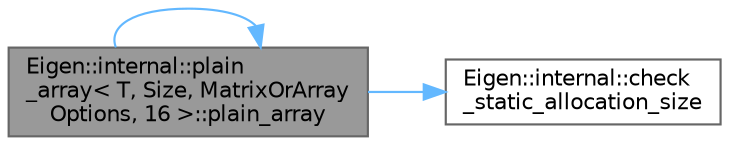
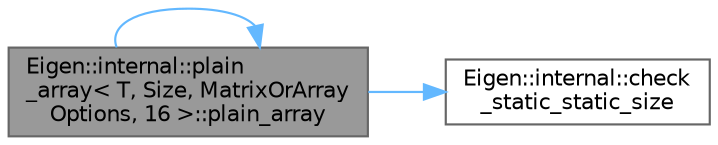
node "Eigen::internal::check _static_allocation_size": label "Eigen::internal::check _static_allocation_size" -> "Eigen::internal::check _static_static_size"
